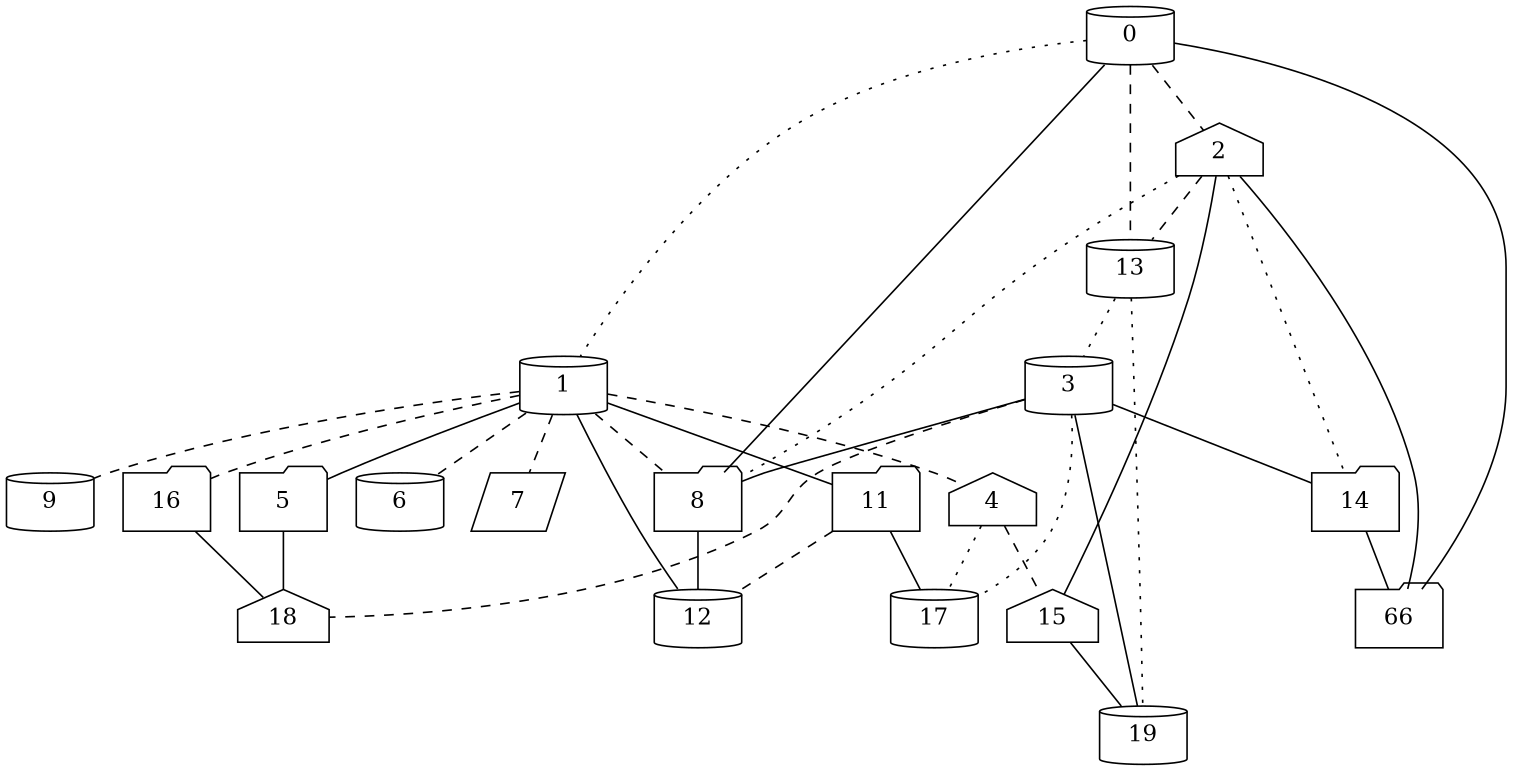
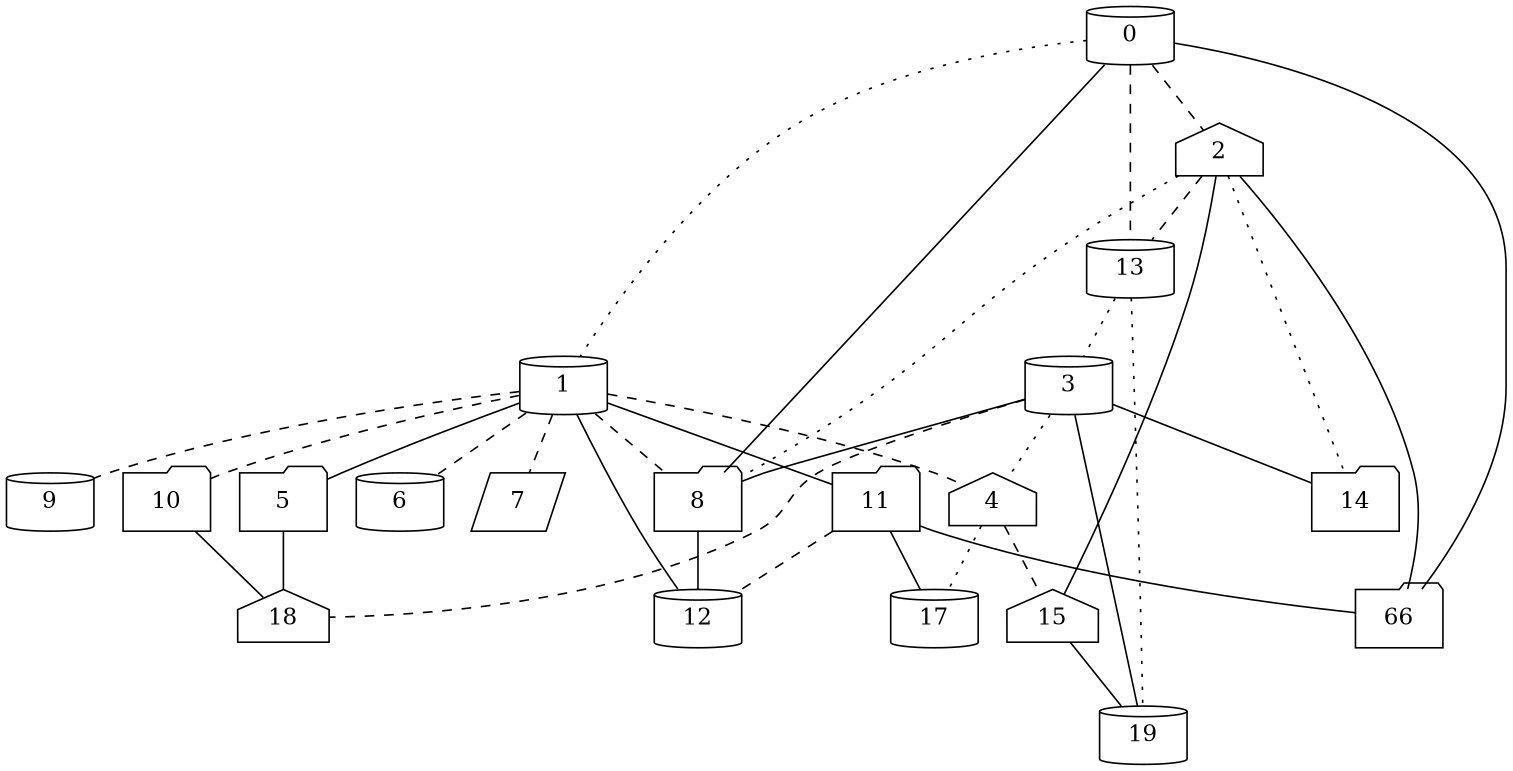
node "16": label "16" -> "10"
edge "3" -- "17": now "3" -- "4"
edge "14" -- "66": now "11" -- "66"
